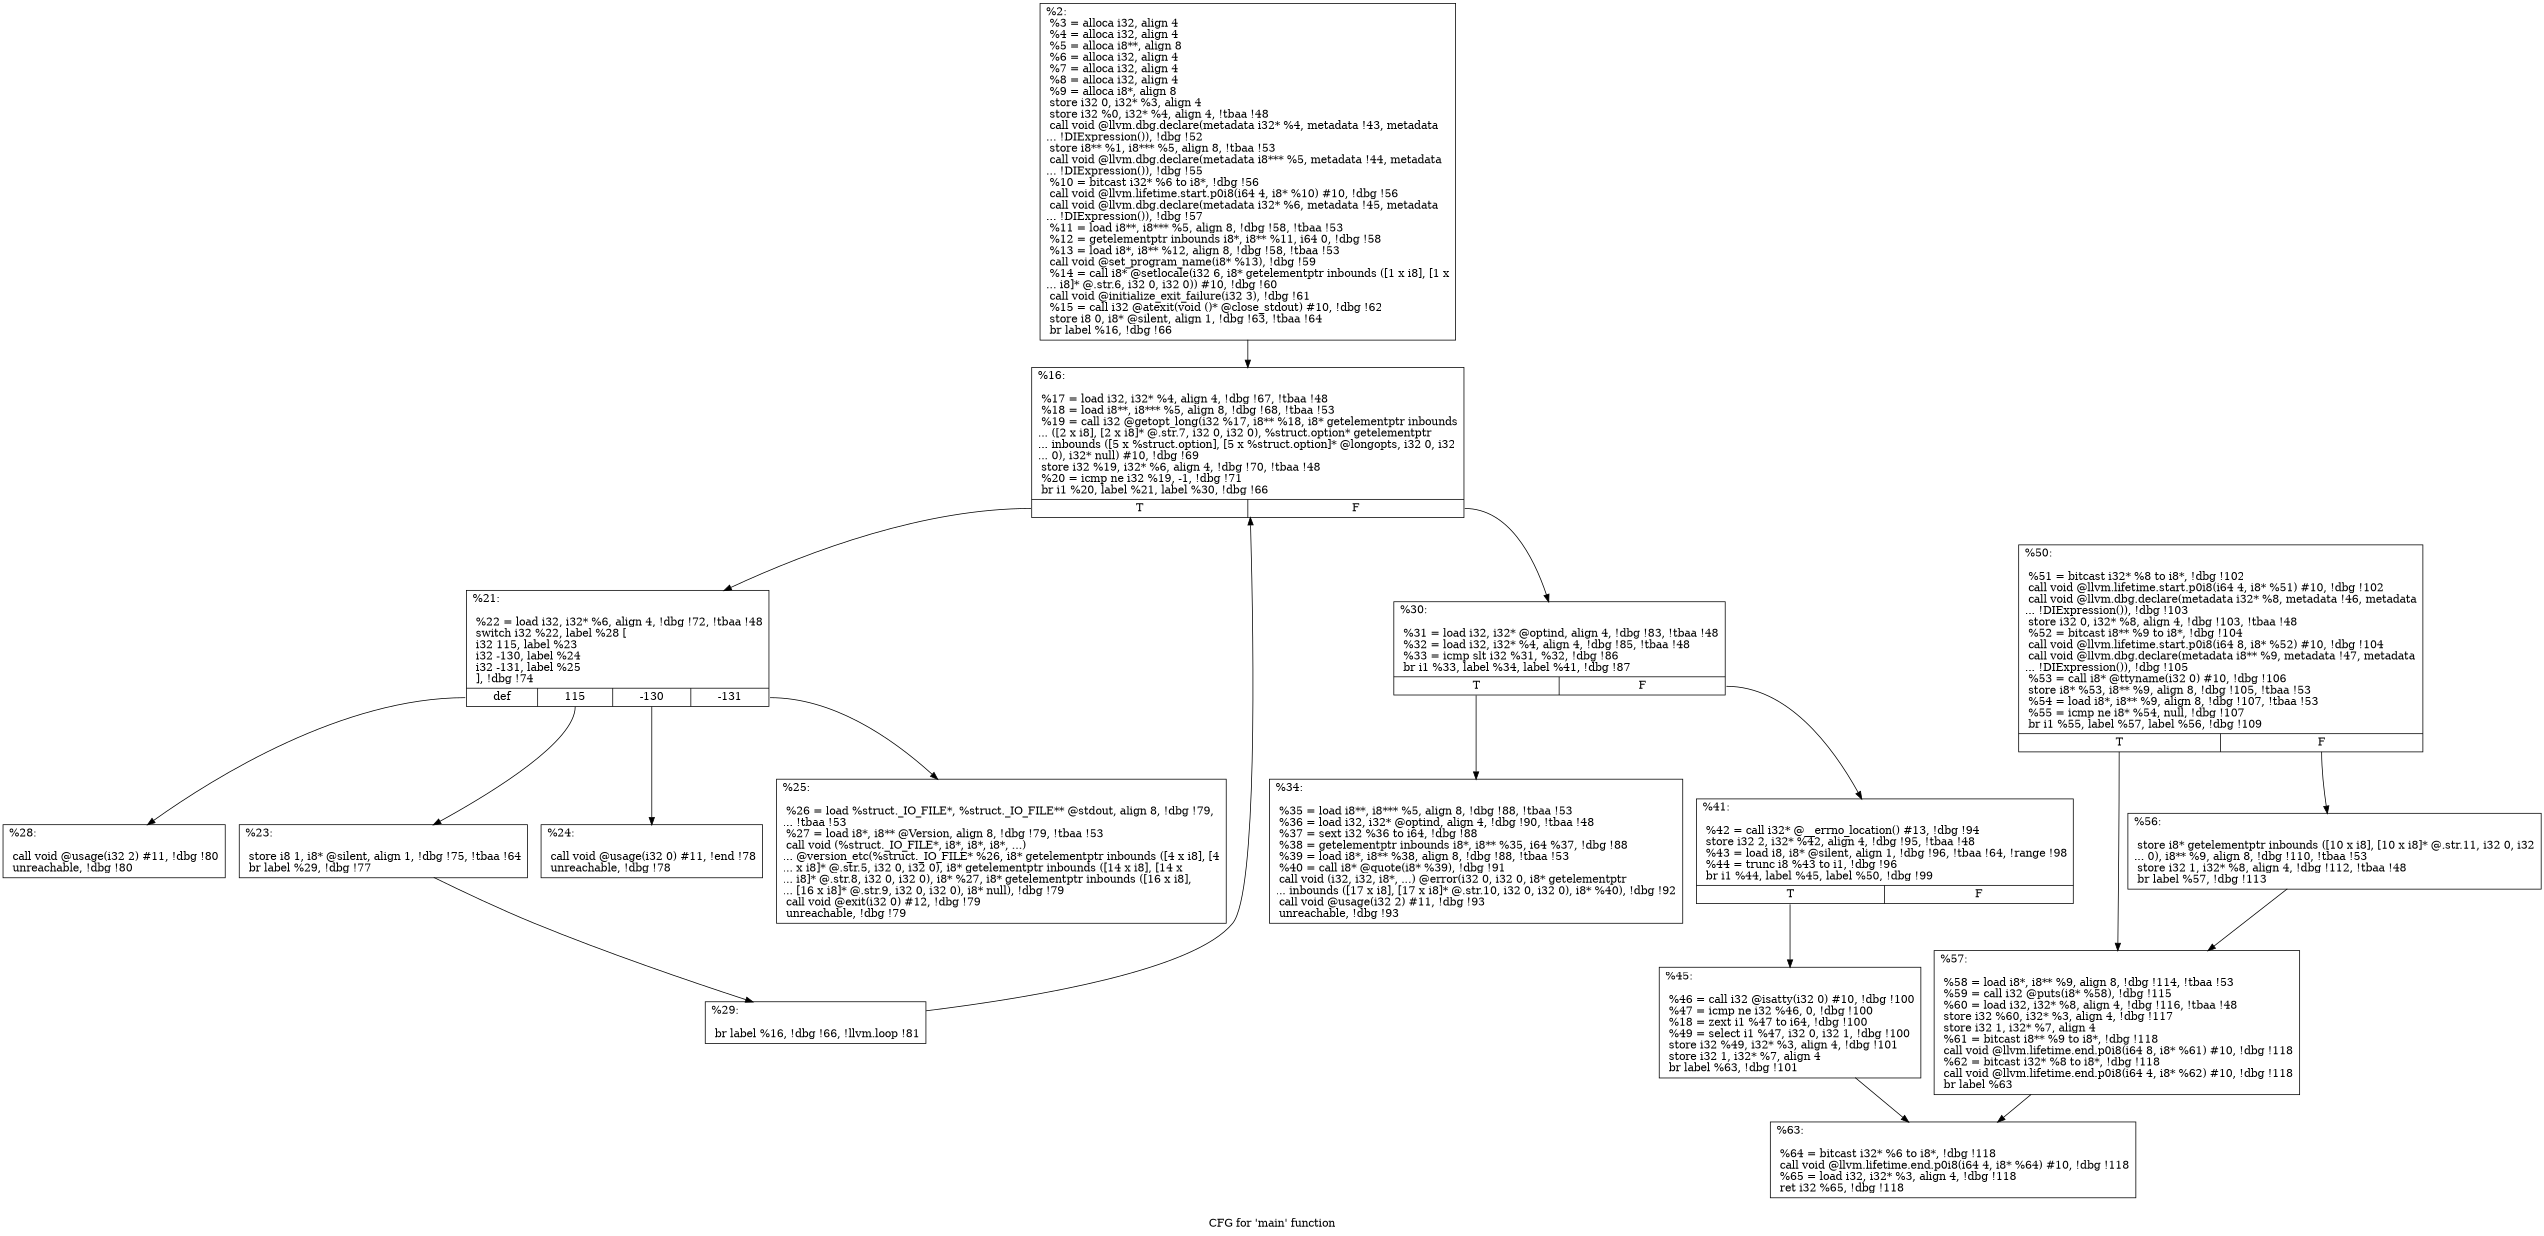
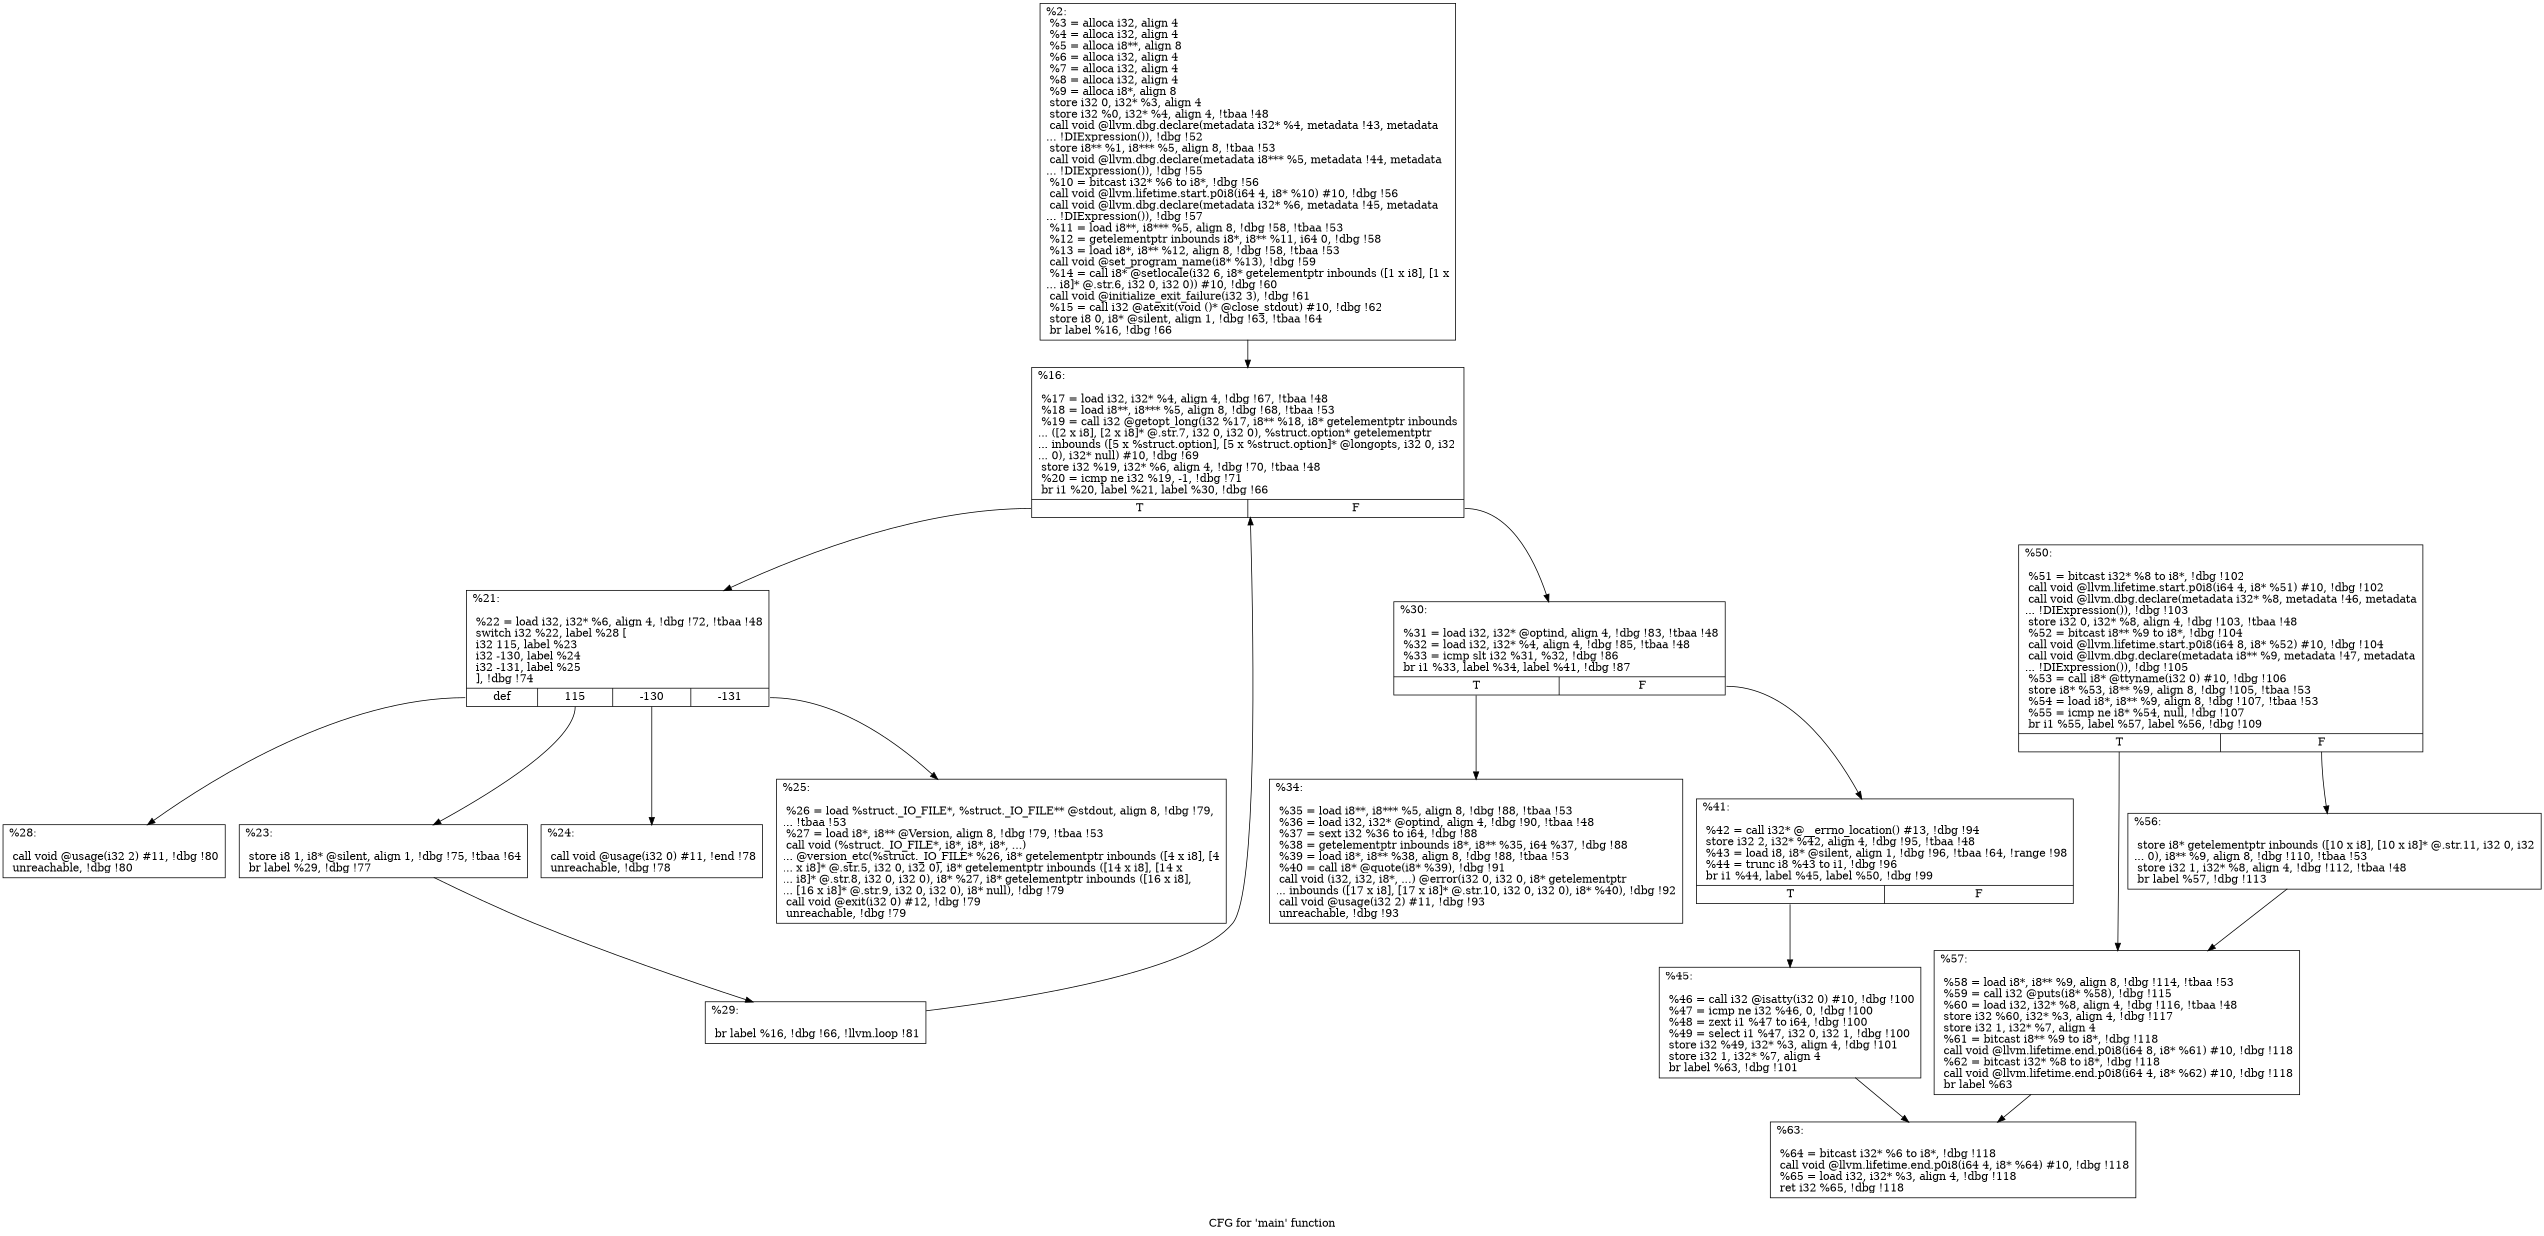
node "%45:": text "%18 = zext i1 %47 to i64, !dbg !100" -> "%48 = zext i1 %47 to i64, !dbg !100"
